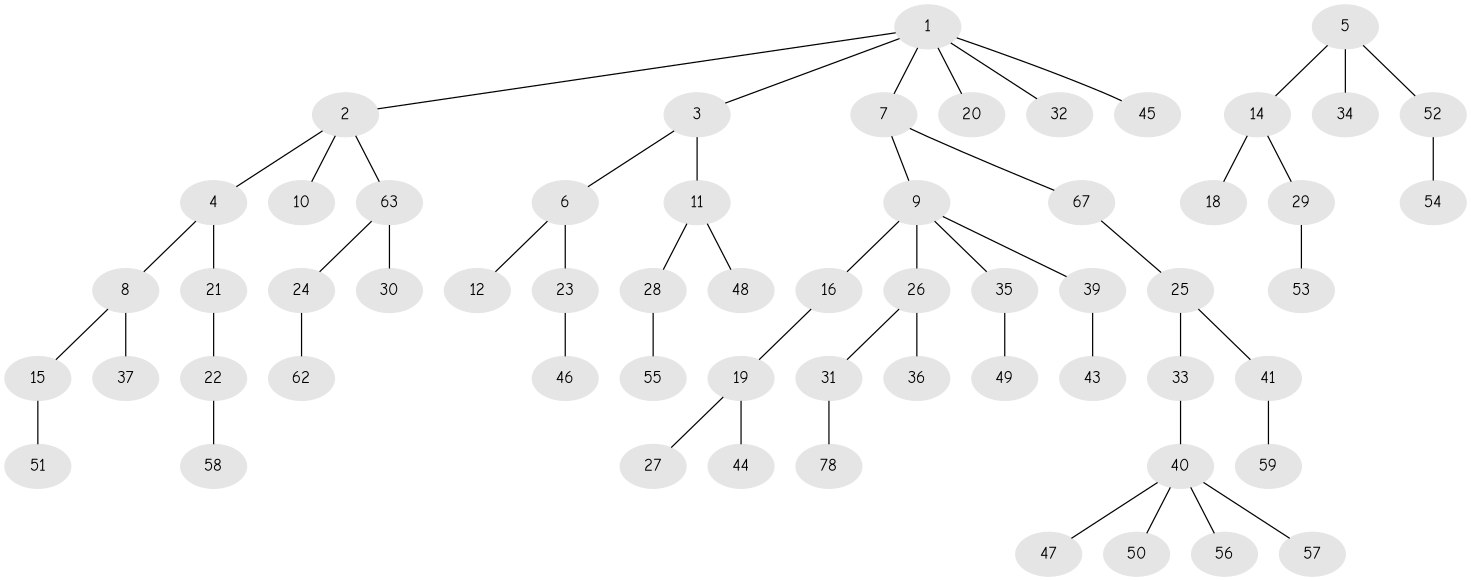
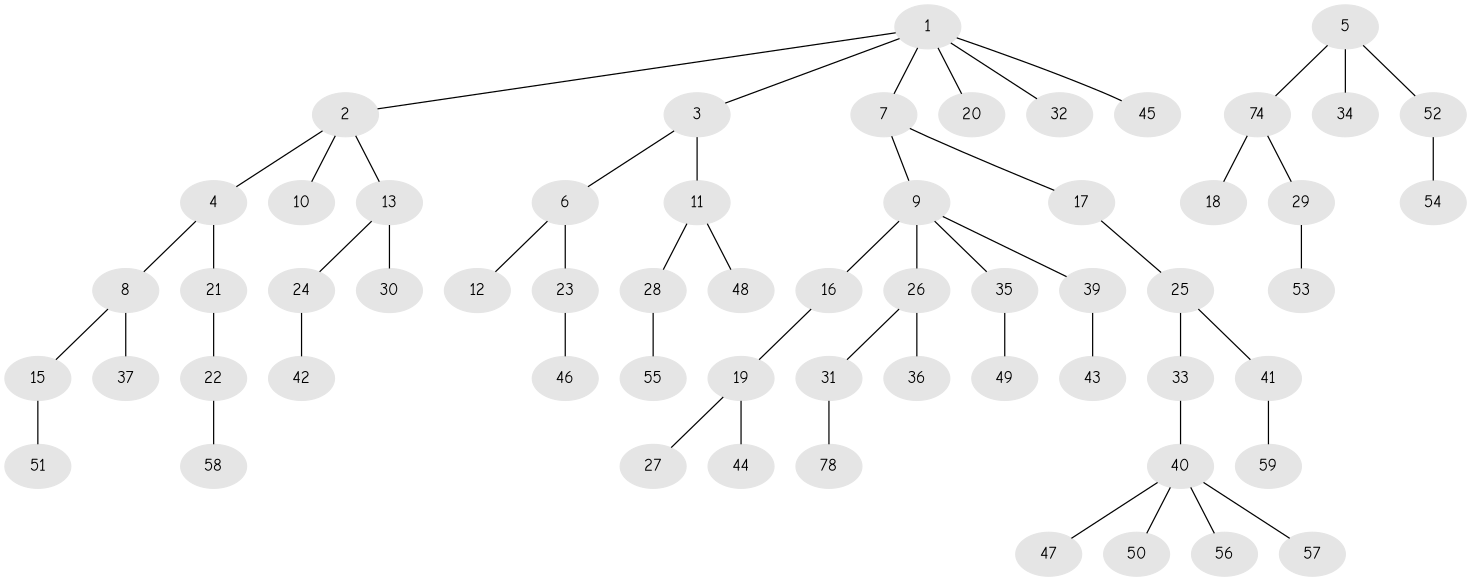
node "14": label "14" -> "74"
node "63": label "63" -> "13"
node "67": label "67" -> "17"
node "62": label "62" -> "42"
